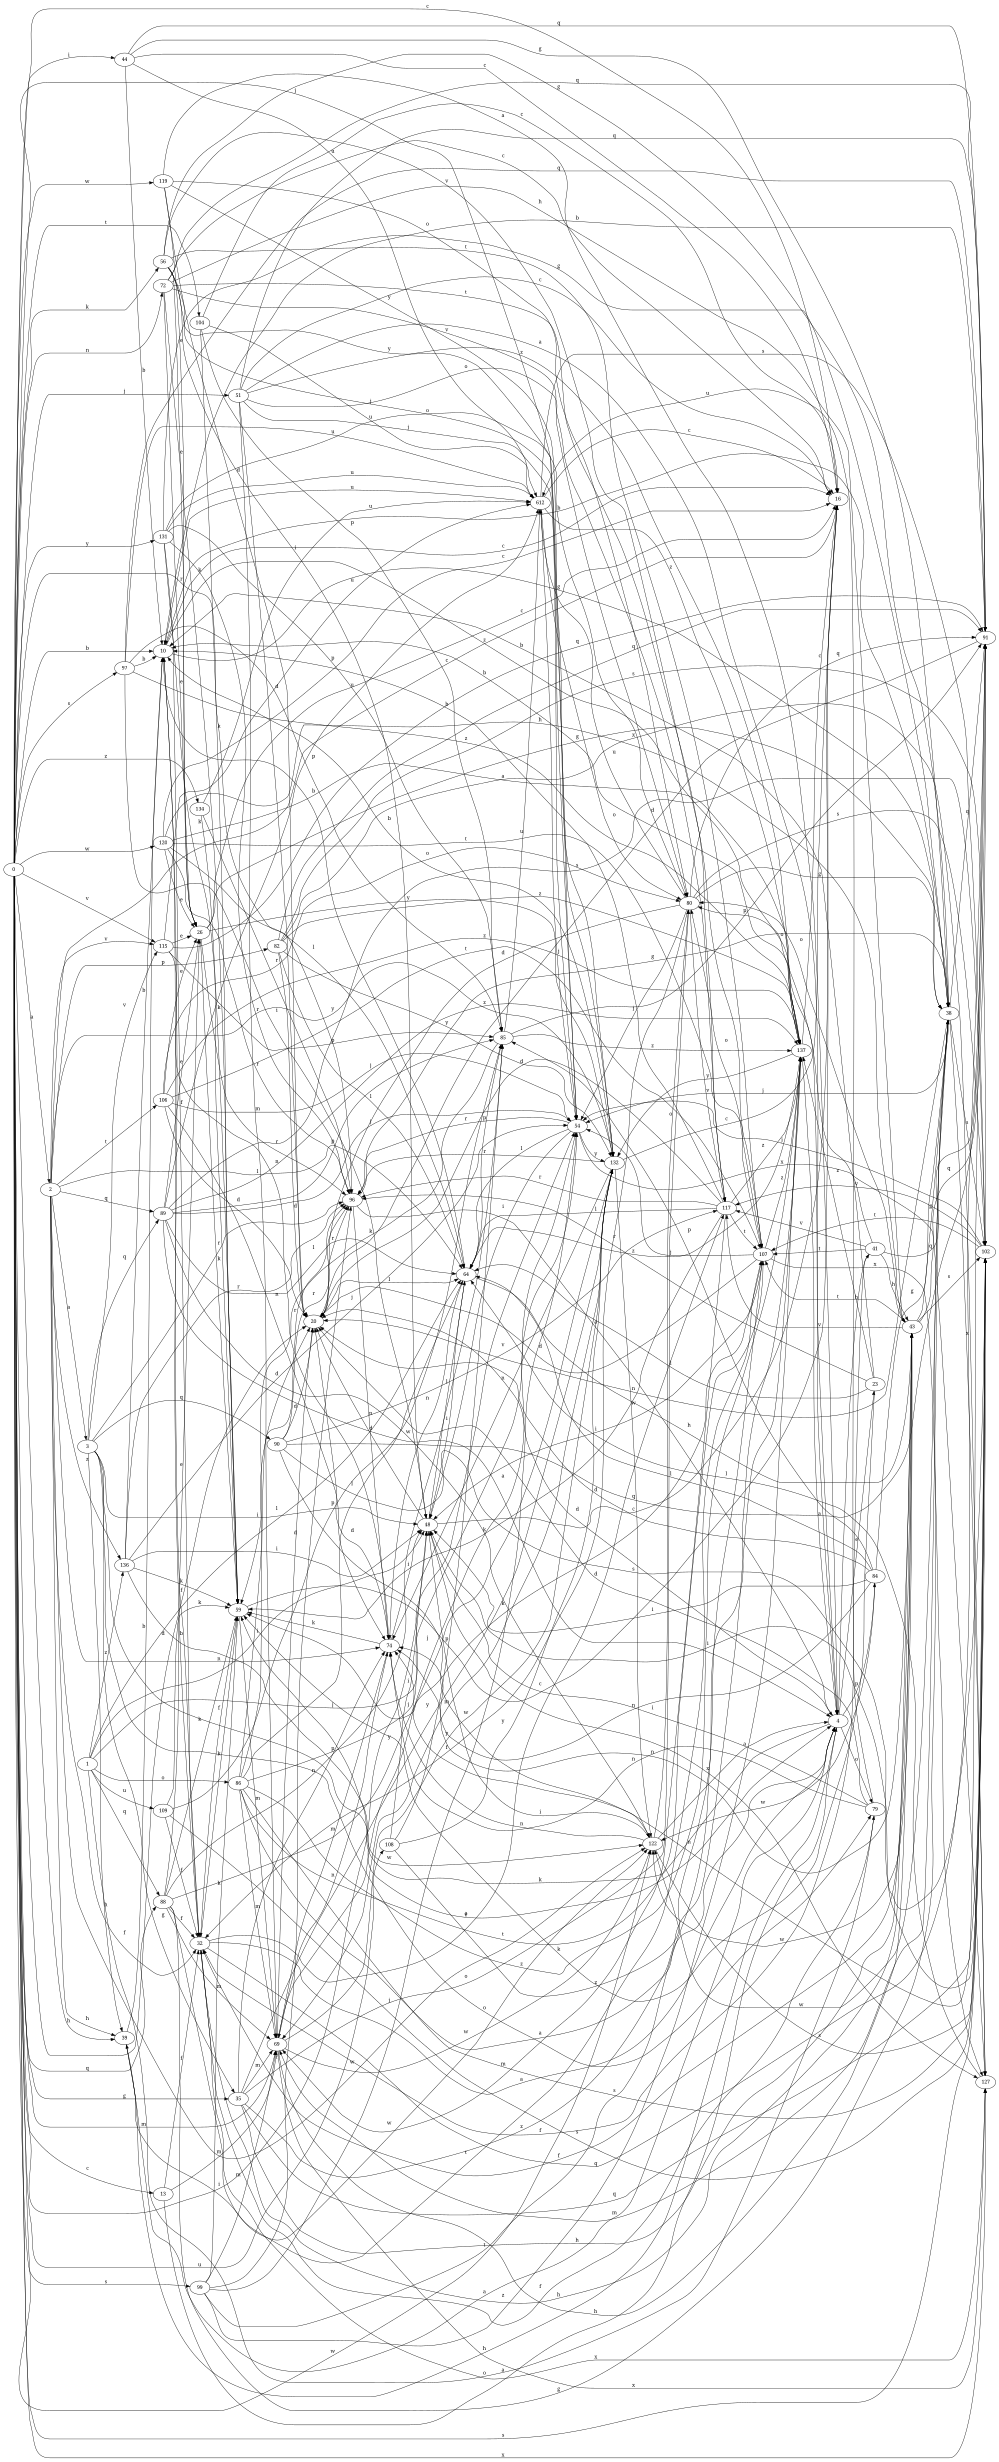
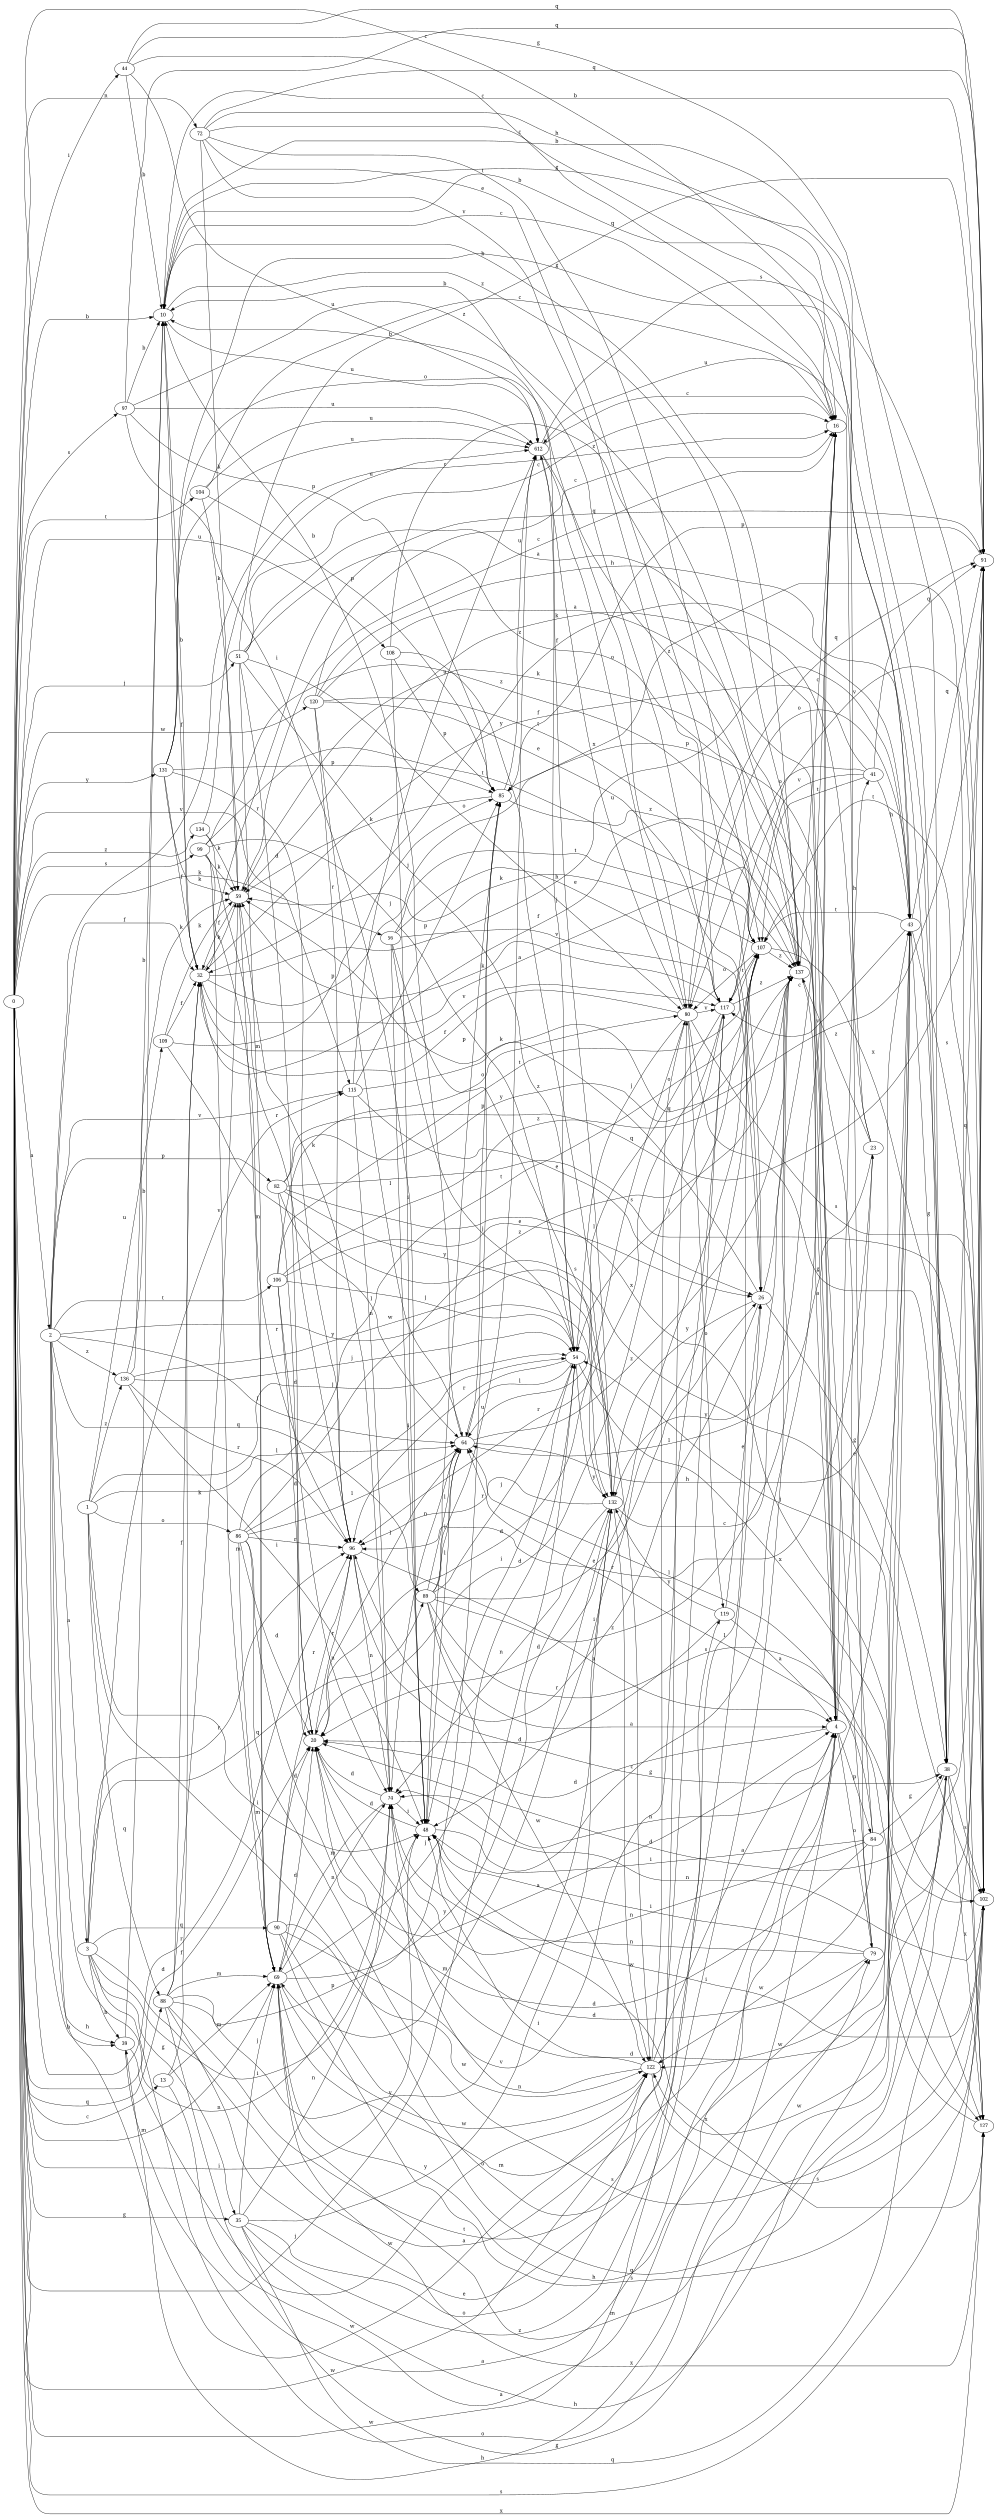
edge "56" -> "38": removed, label "g"
edge "119" -> "80": reversed
edge "85" -> "91": reversed
edge "38" -> "54": removed, label "j"
edge "38" -> "20": label "n" -> "d"
edge "35" -> "69": label "m" -> "j"
